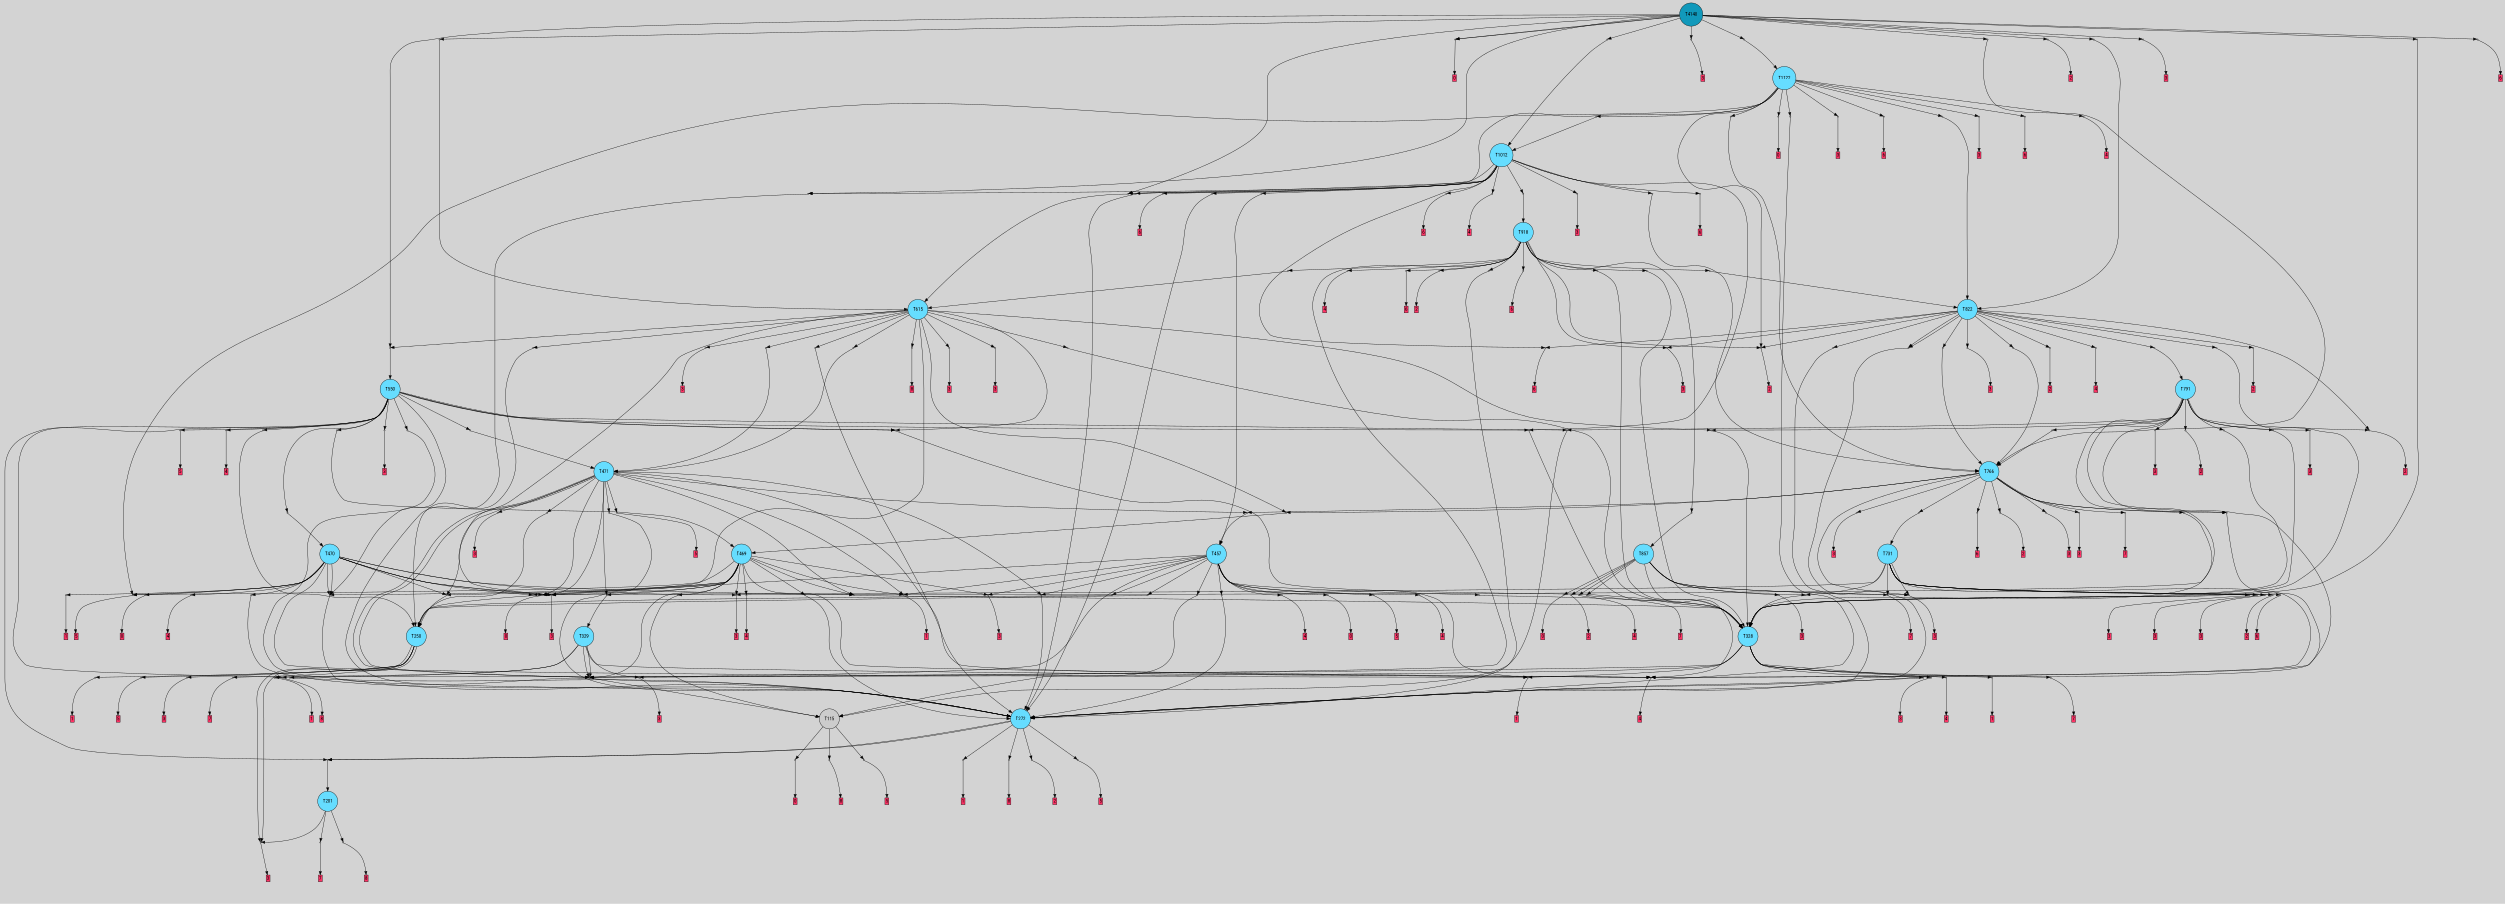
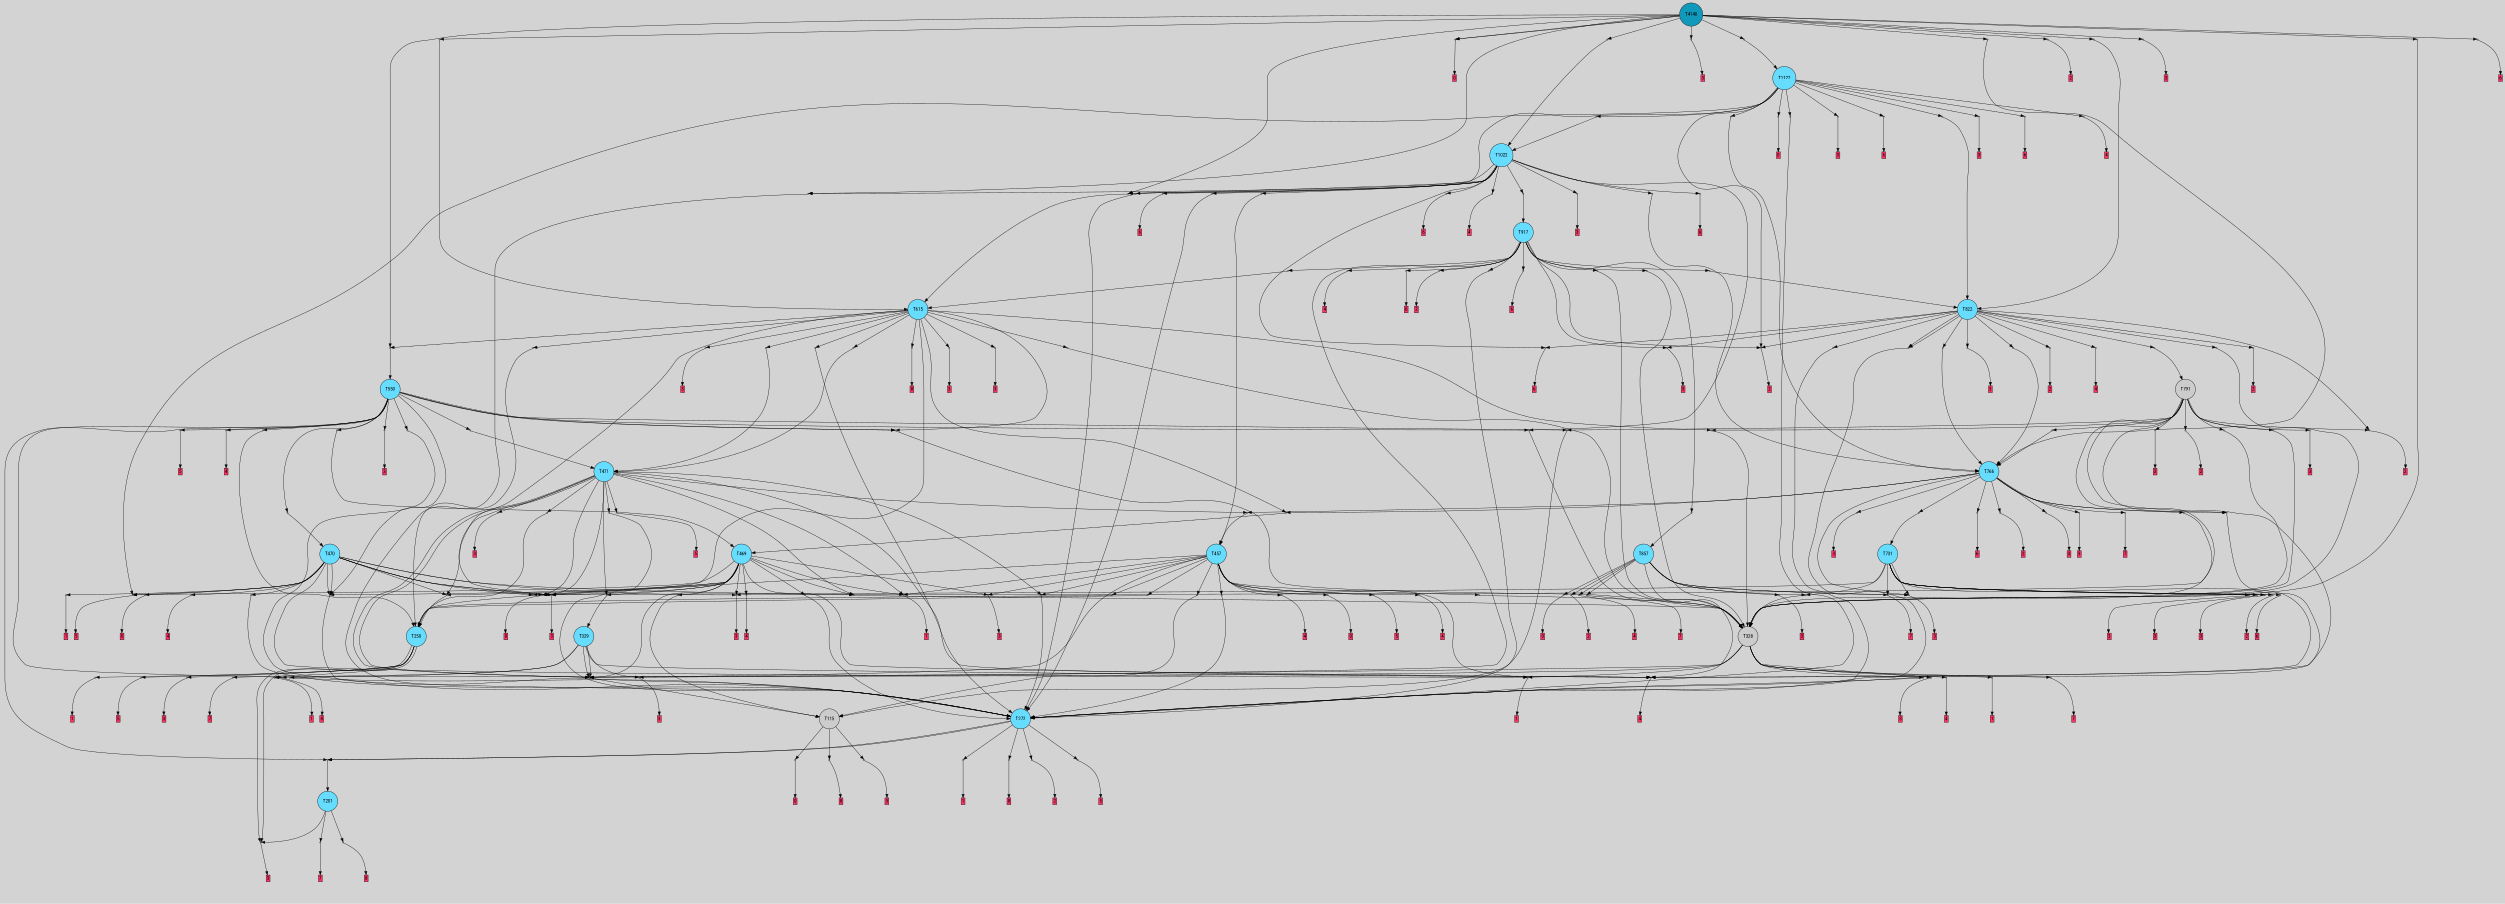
node "T1012": label "T1012" -> "T1022"
node "T918": label "T918" -> "T917"
node "T791": fillcolor #66ddff -> #cccccc
node "T328": fillcolor #66ddff -> #cccccc
